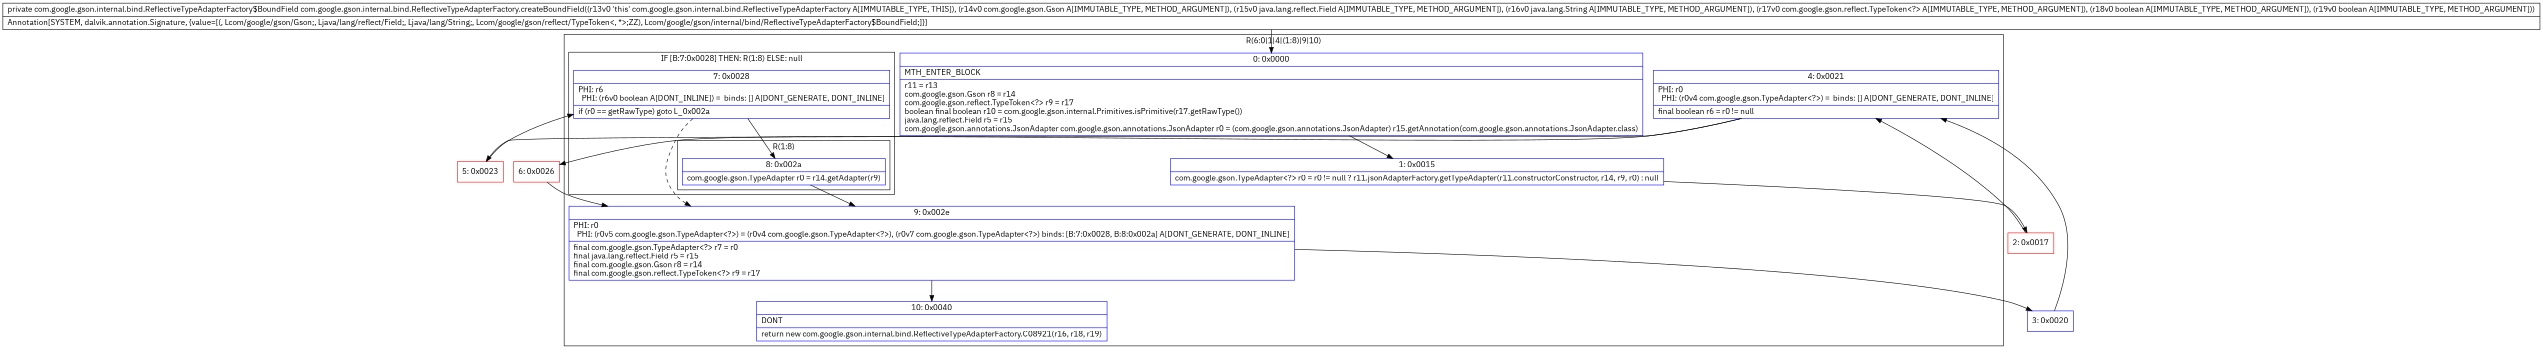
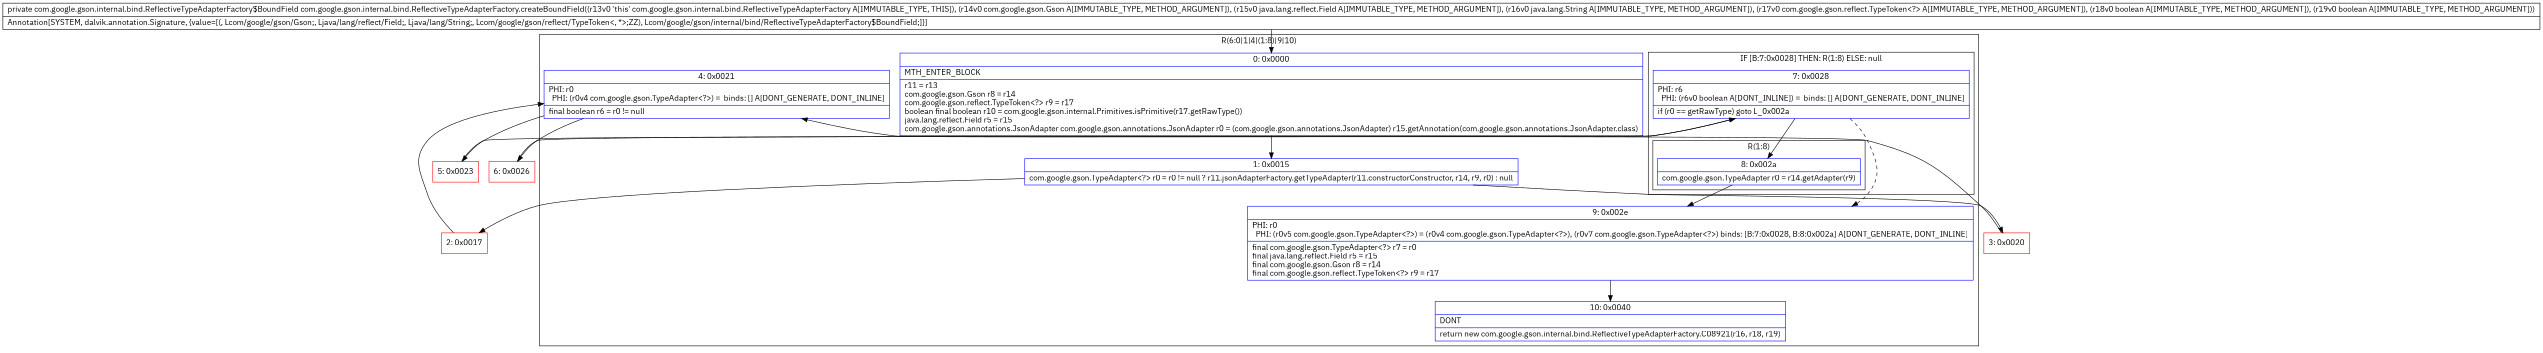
edge "6: 0x0026" -> "9: 0x002e": now "6: 0x0026" -> "7: 0x0028"
edge "9: 0x002e" -> "3: 0x0020": now "1: 0x0015" -> "3: 0x0020"
node "3: 0x0020": color blue -> red
